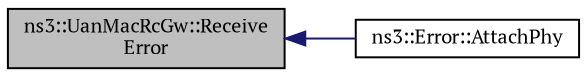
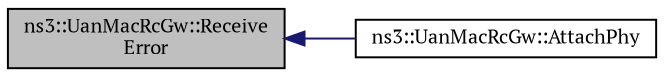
node "ns3::Error::AttachPhy": label "ns3::Error::AttachPhy" -> "ns3::UanMacRcGw::AttachPhy"
